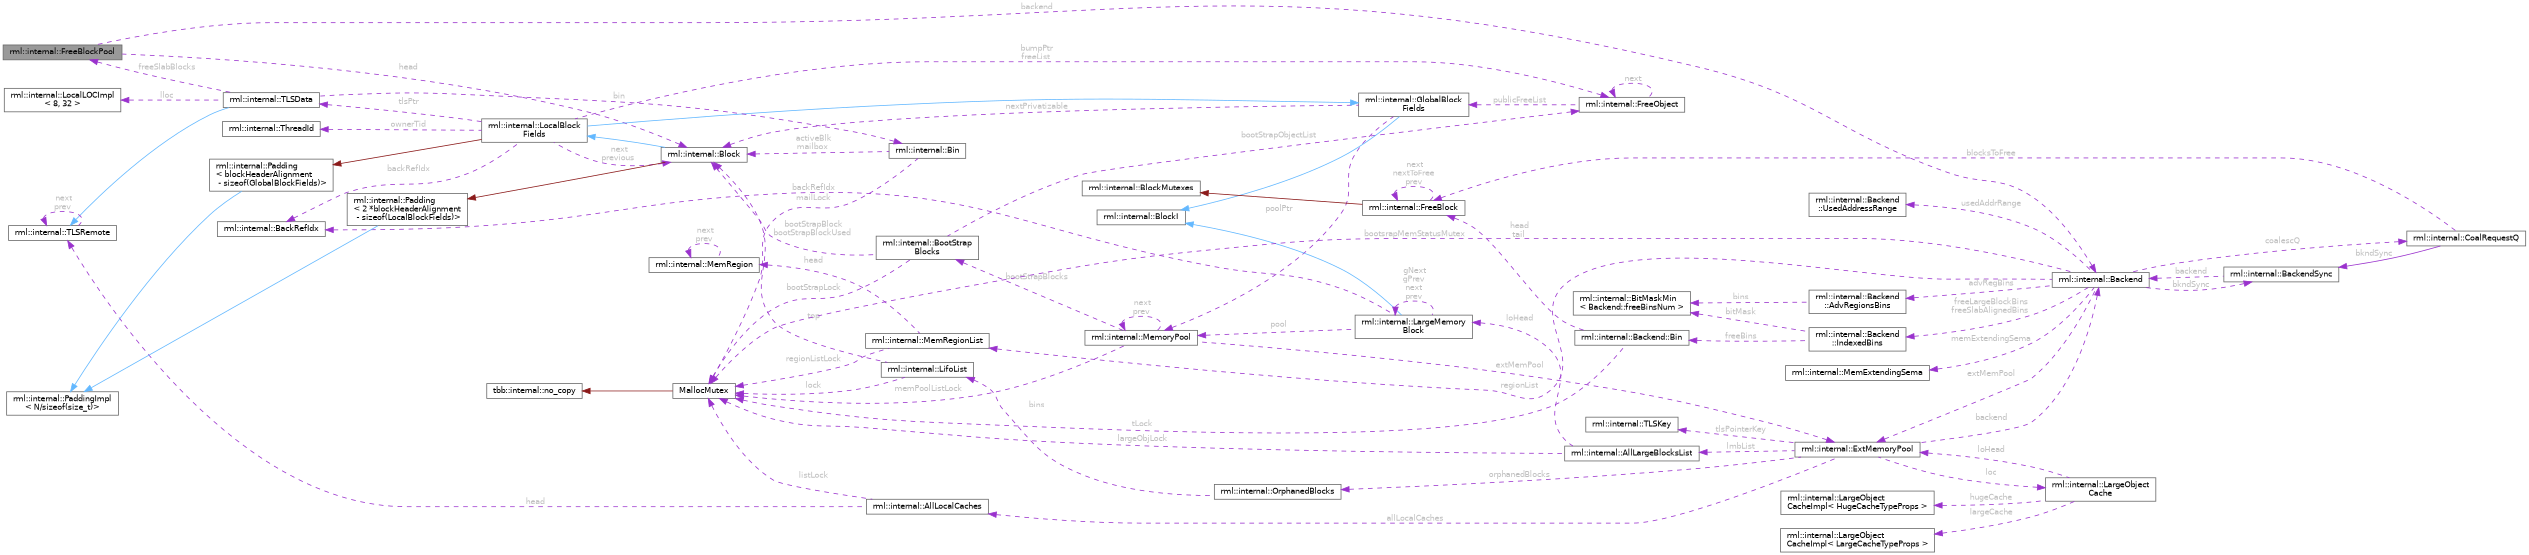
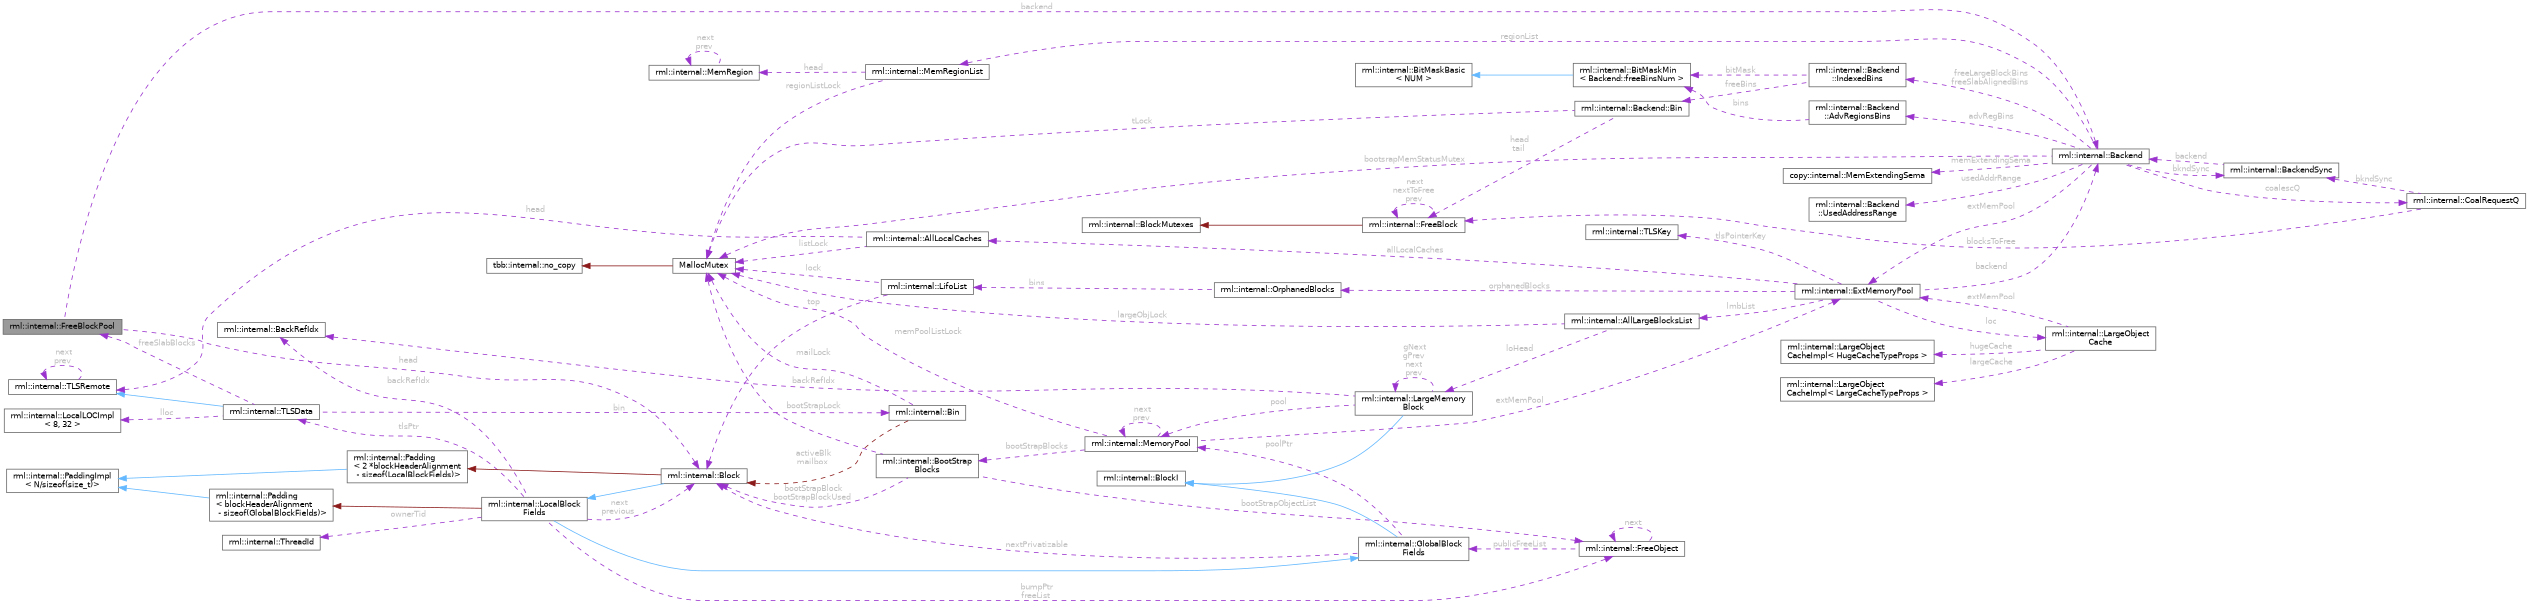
node "rml::internal::BitMaskBasic < NUM >": added
edge "rml::internal::Bin" -> "rml::internal::Block": color darkorchid3 -> firebrick4
edge "rml::internal::CoalRequestQ" -> "rml::internal::BackendSync": style solid -> dashed
node "rml::internal::MemExtendingSema": label "rml::internal::MemExtendingSema" -> "copy::internal::MemExtendingSema"
edge "rml::internal::LargeObject Cache" -> "rml::internal::ExtMemoryPool": label " loHead" -> " extMemPool"
